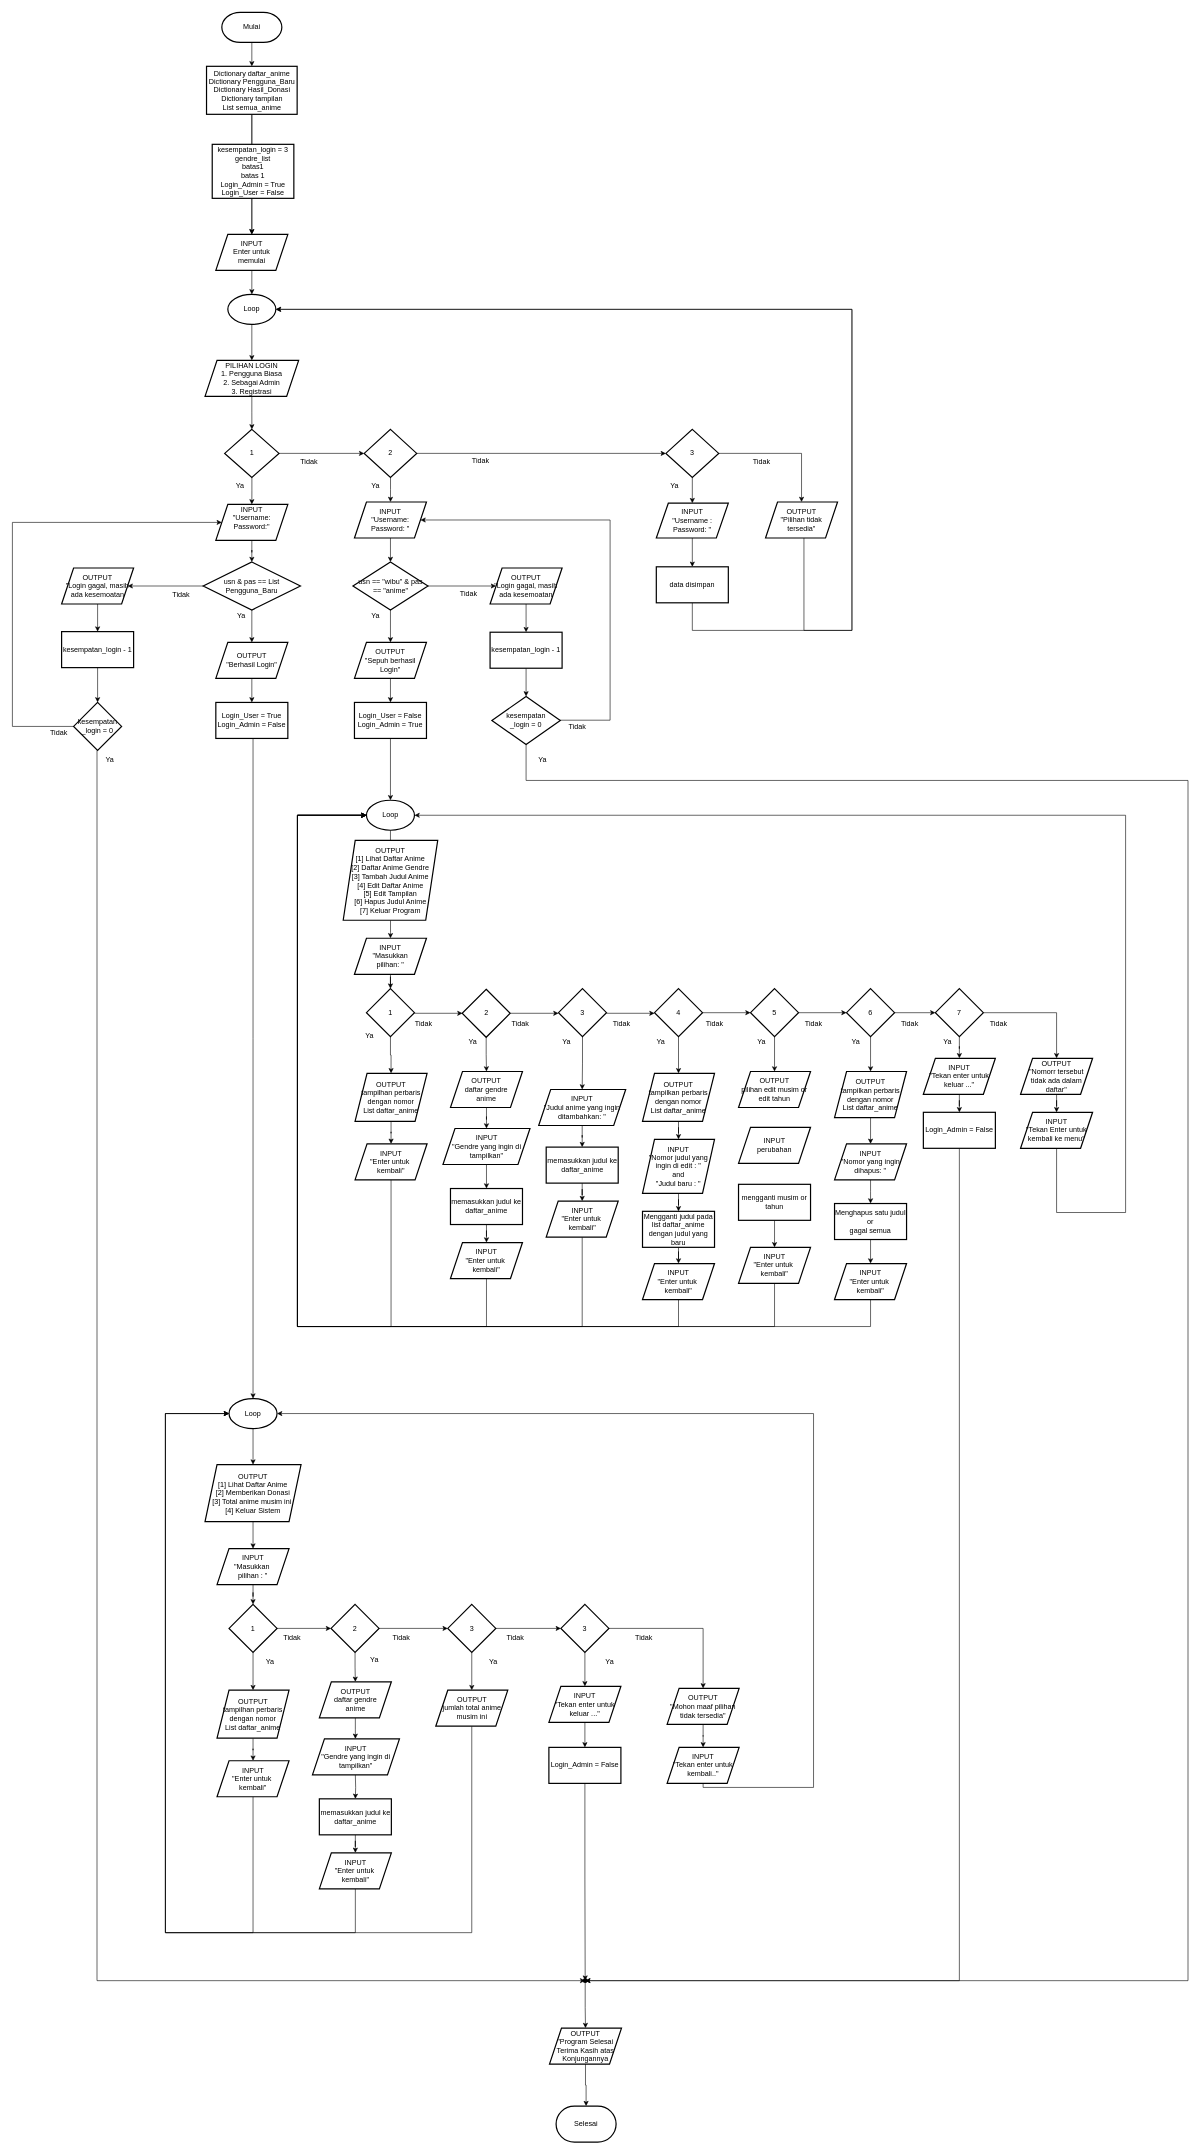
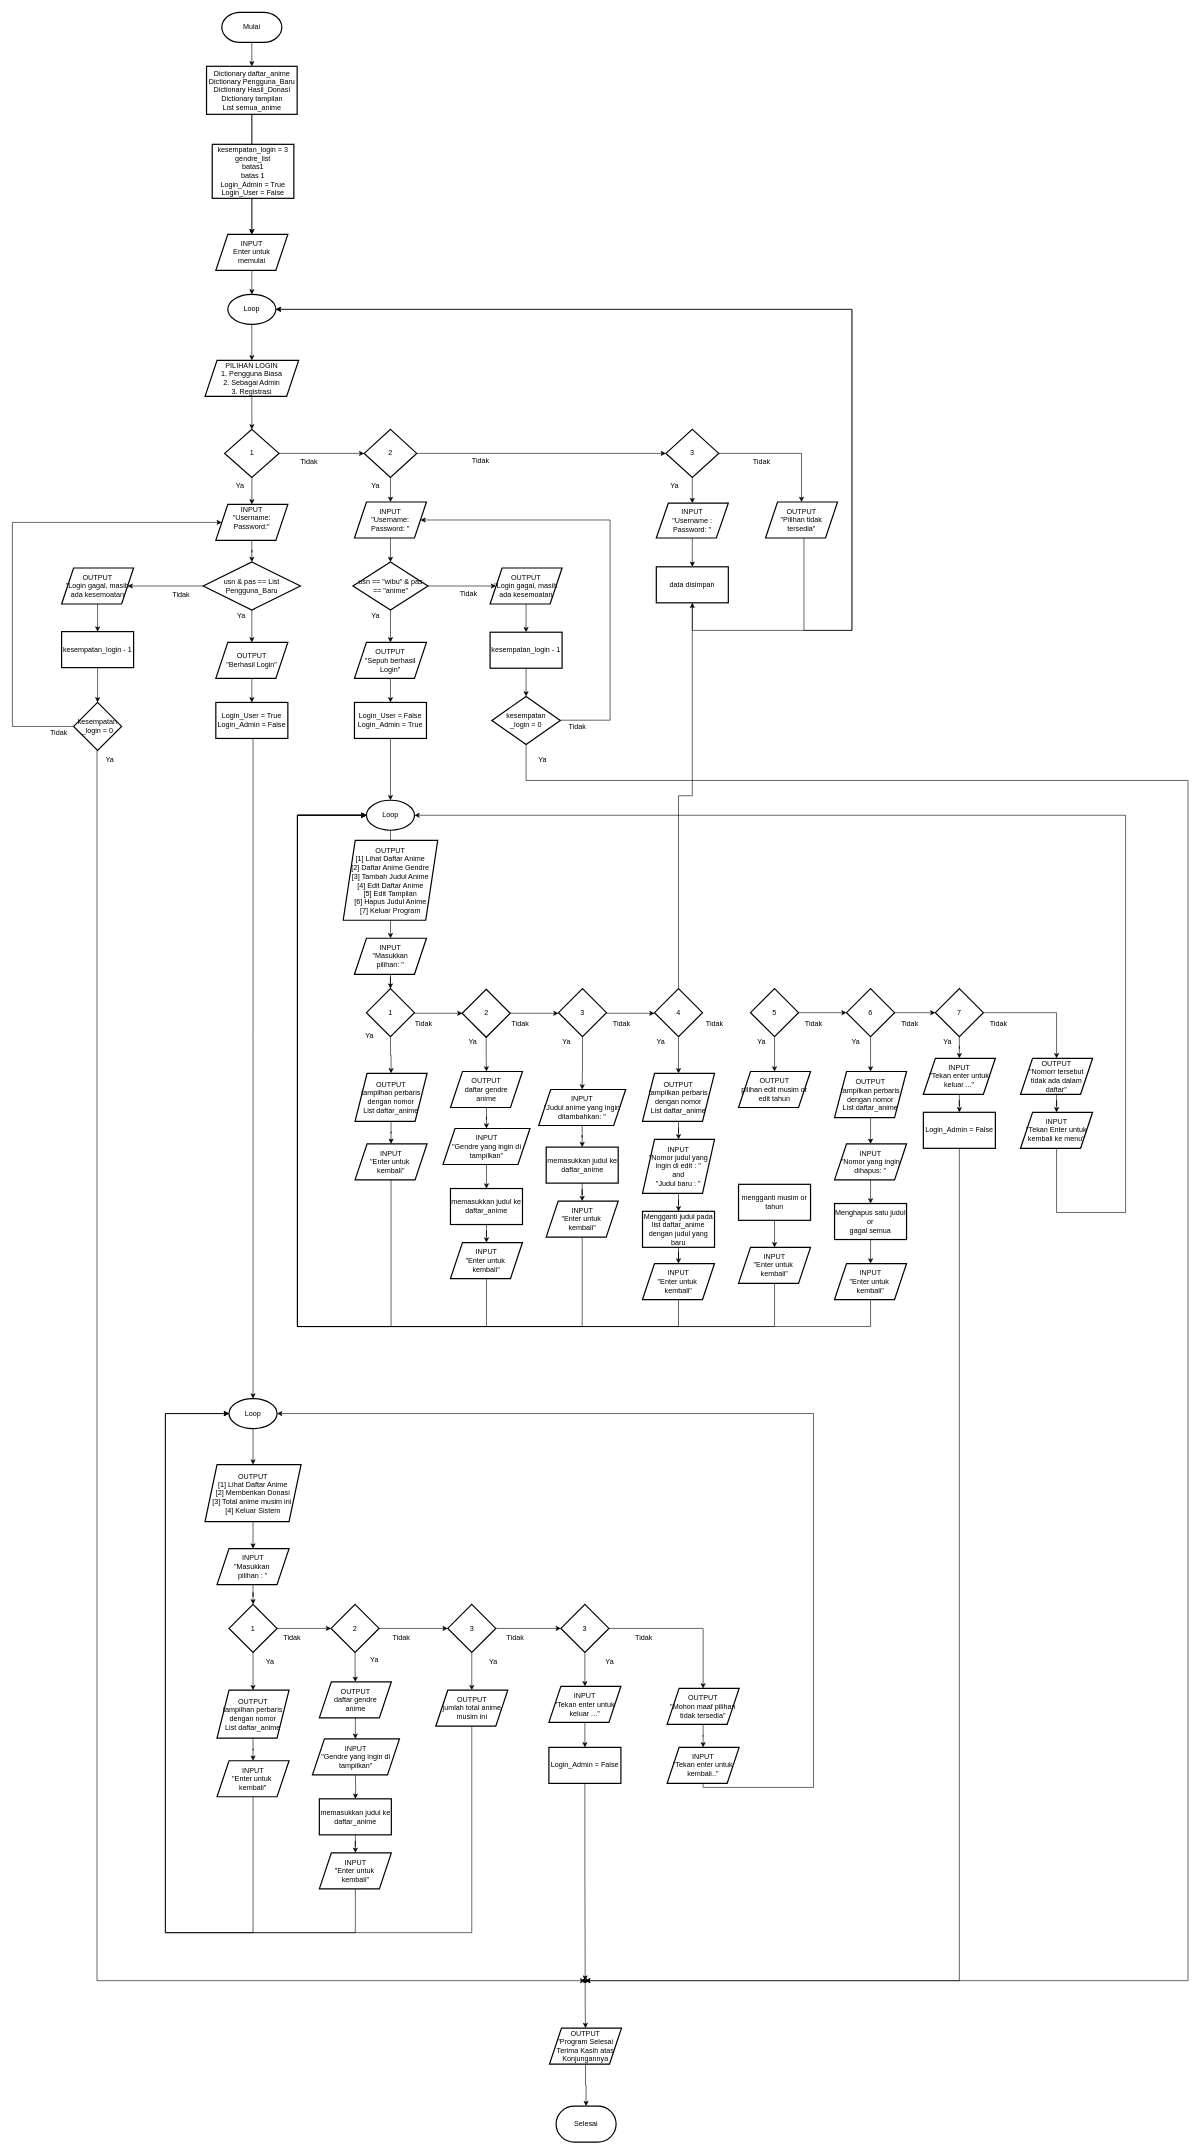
edge "4" -> "5": now "4" -> "data disimpan"
node "INPUT perubahan": removed
